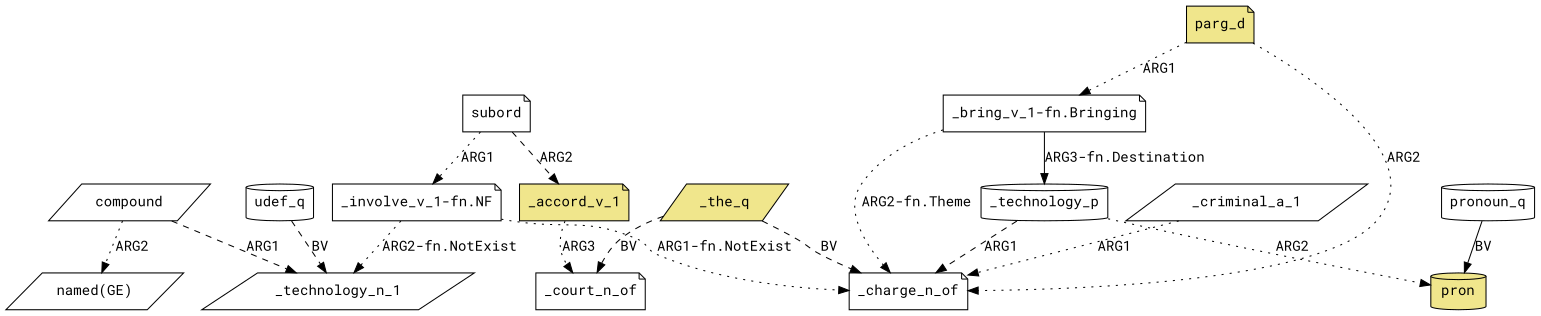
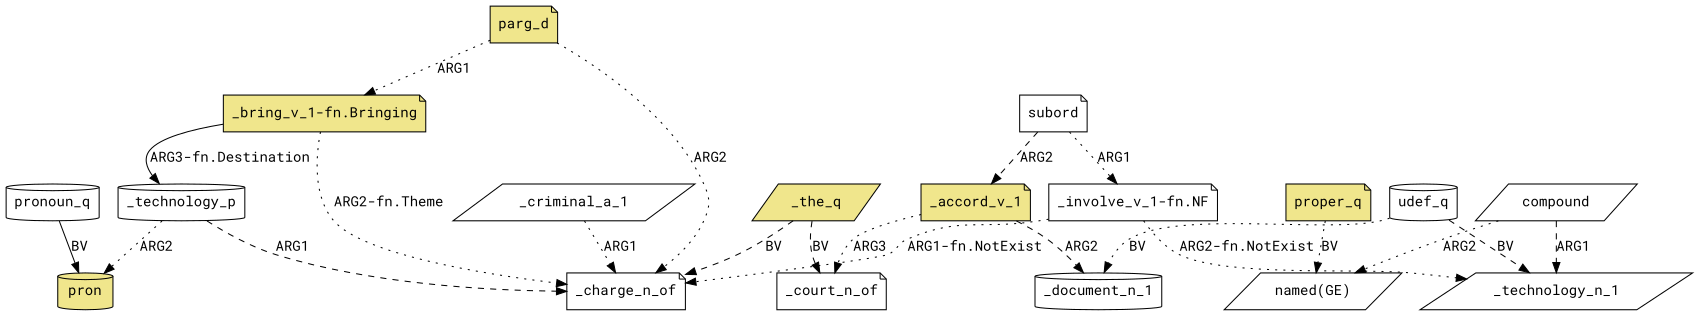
node "_bring_v_1-fn.Bringing": fillcolor white -> khaki
node "proper_q": added
node "_document_n_1": added
